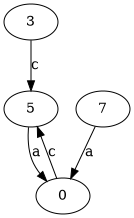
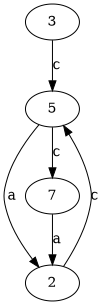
edge "5" -> "7": added, label "c"
node "0": label "0" -> "2"
